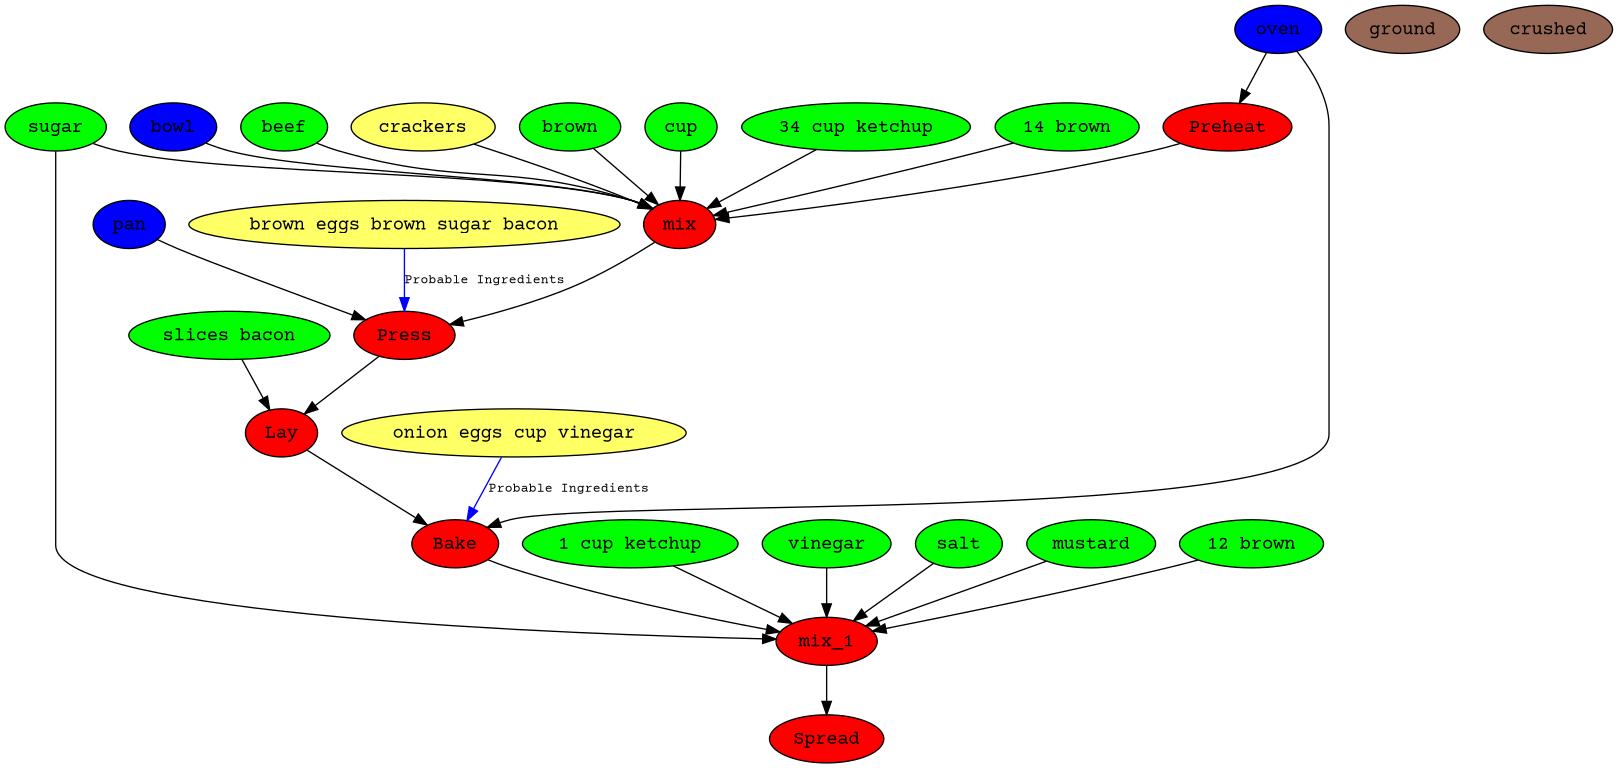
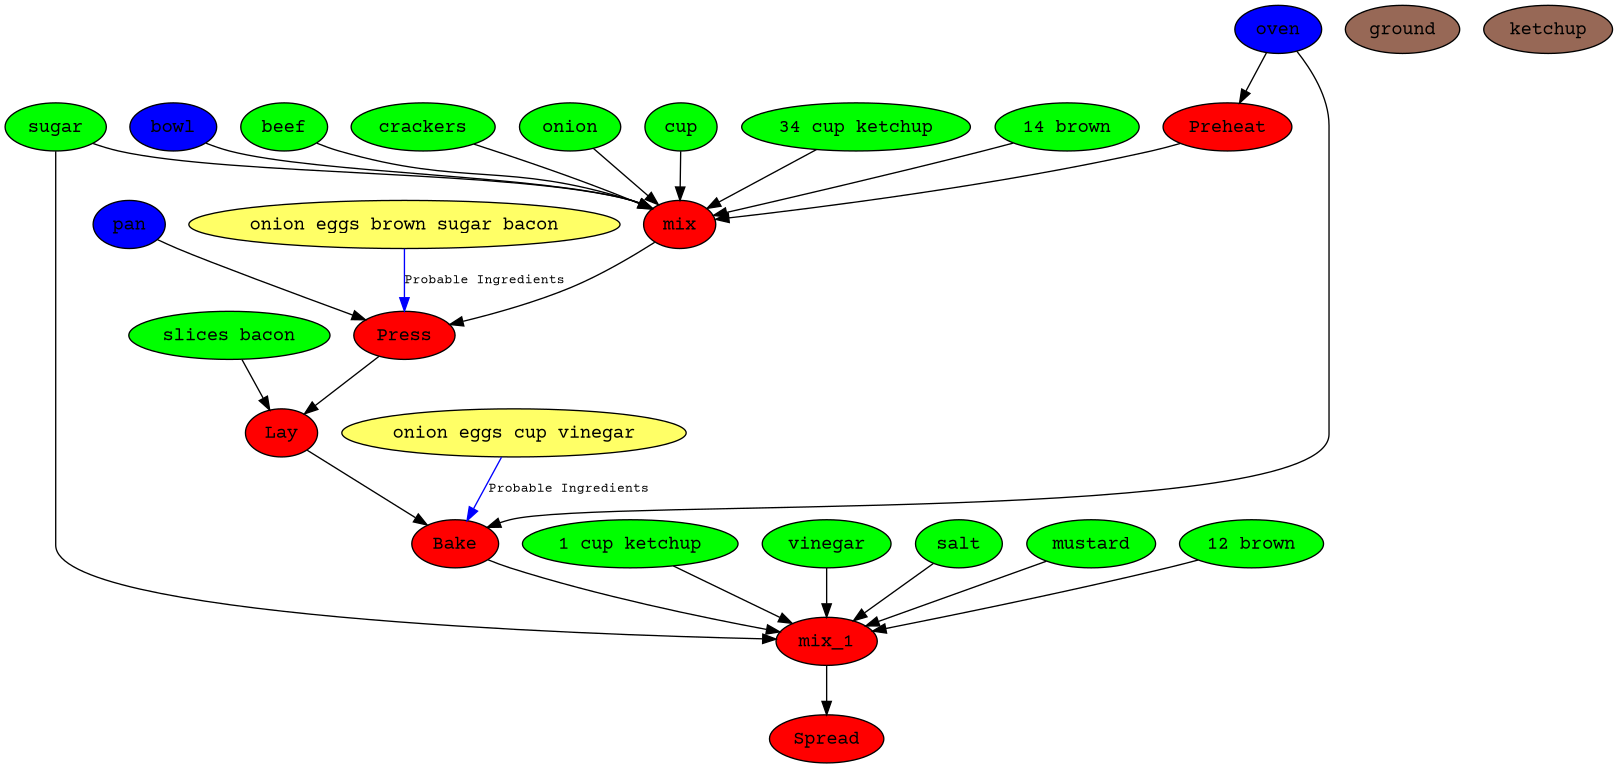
node "crushed": label "crushed" -> "ketchup"
node "crackers": fillcolor #ffff66 -> green
node "brown": label "brown" -> "onion"
node "brown eggs brown sugar bacon": label "brown eggs brown sugar bacon" -> "onion eggs brown sugar bacon"
